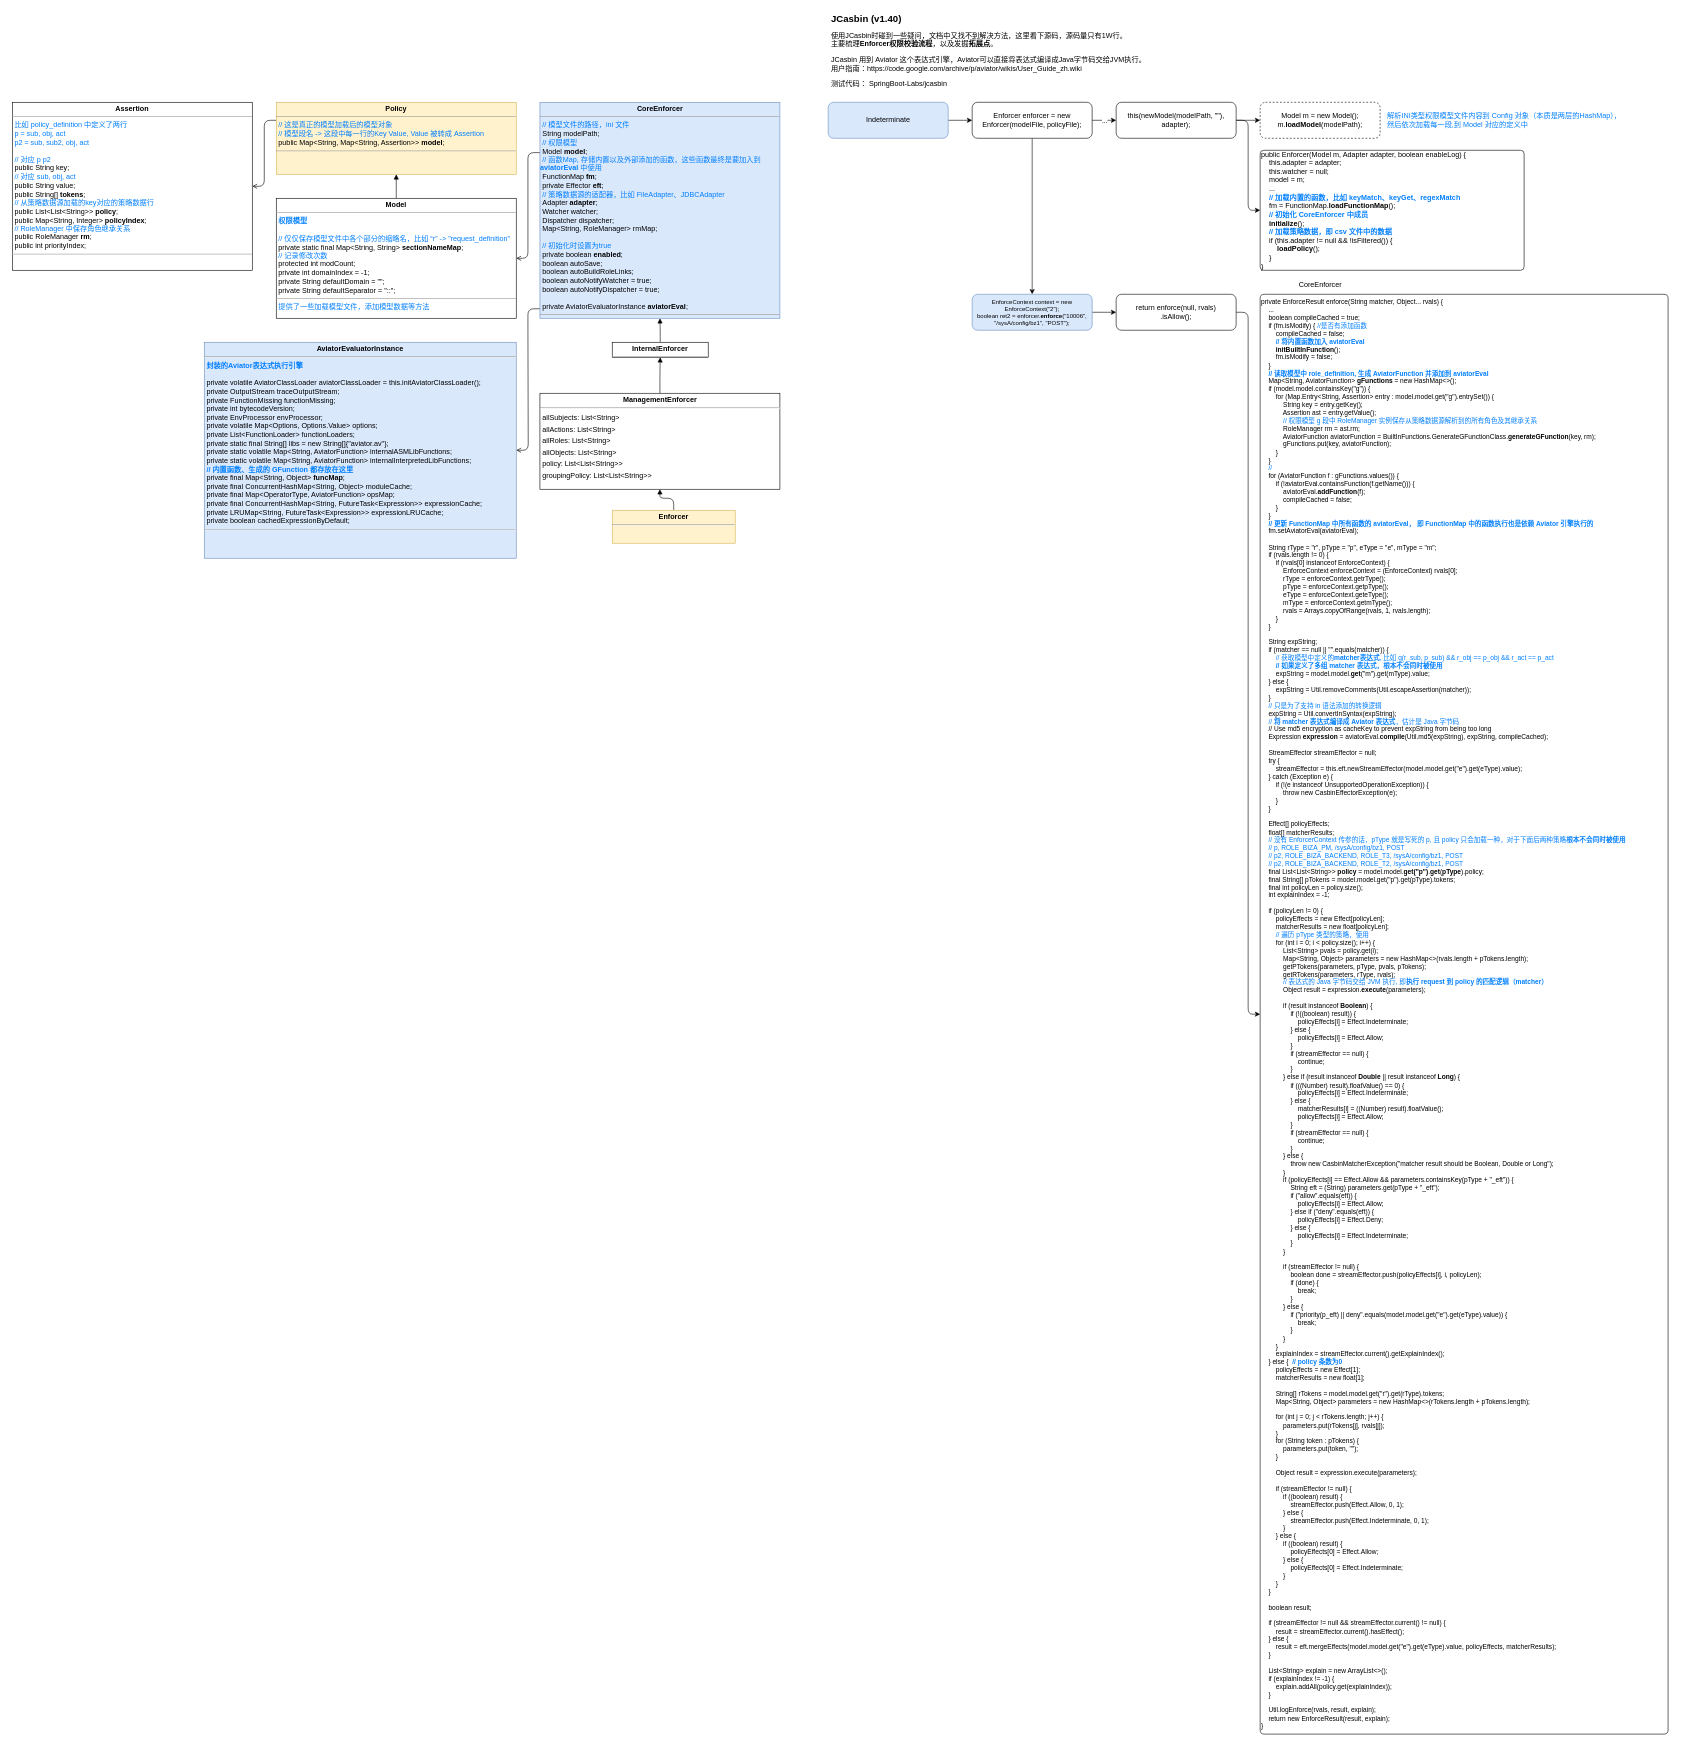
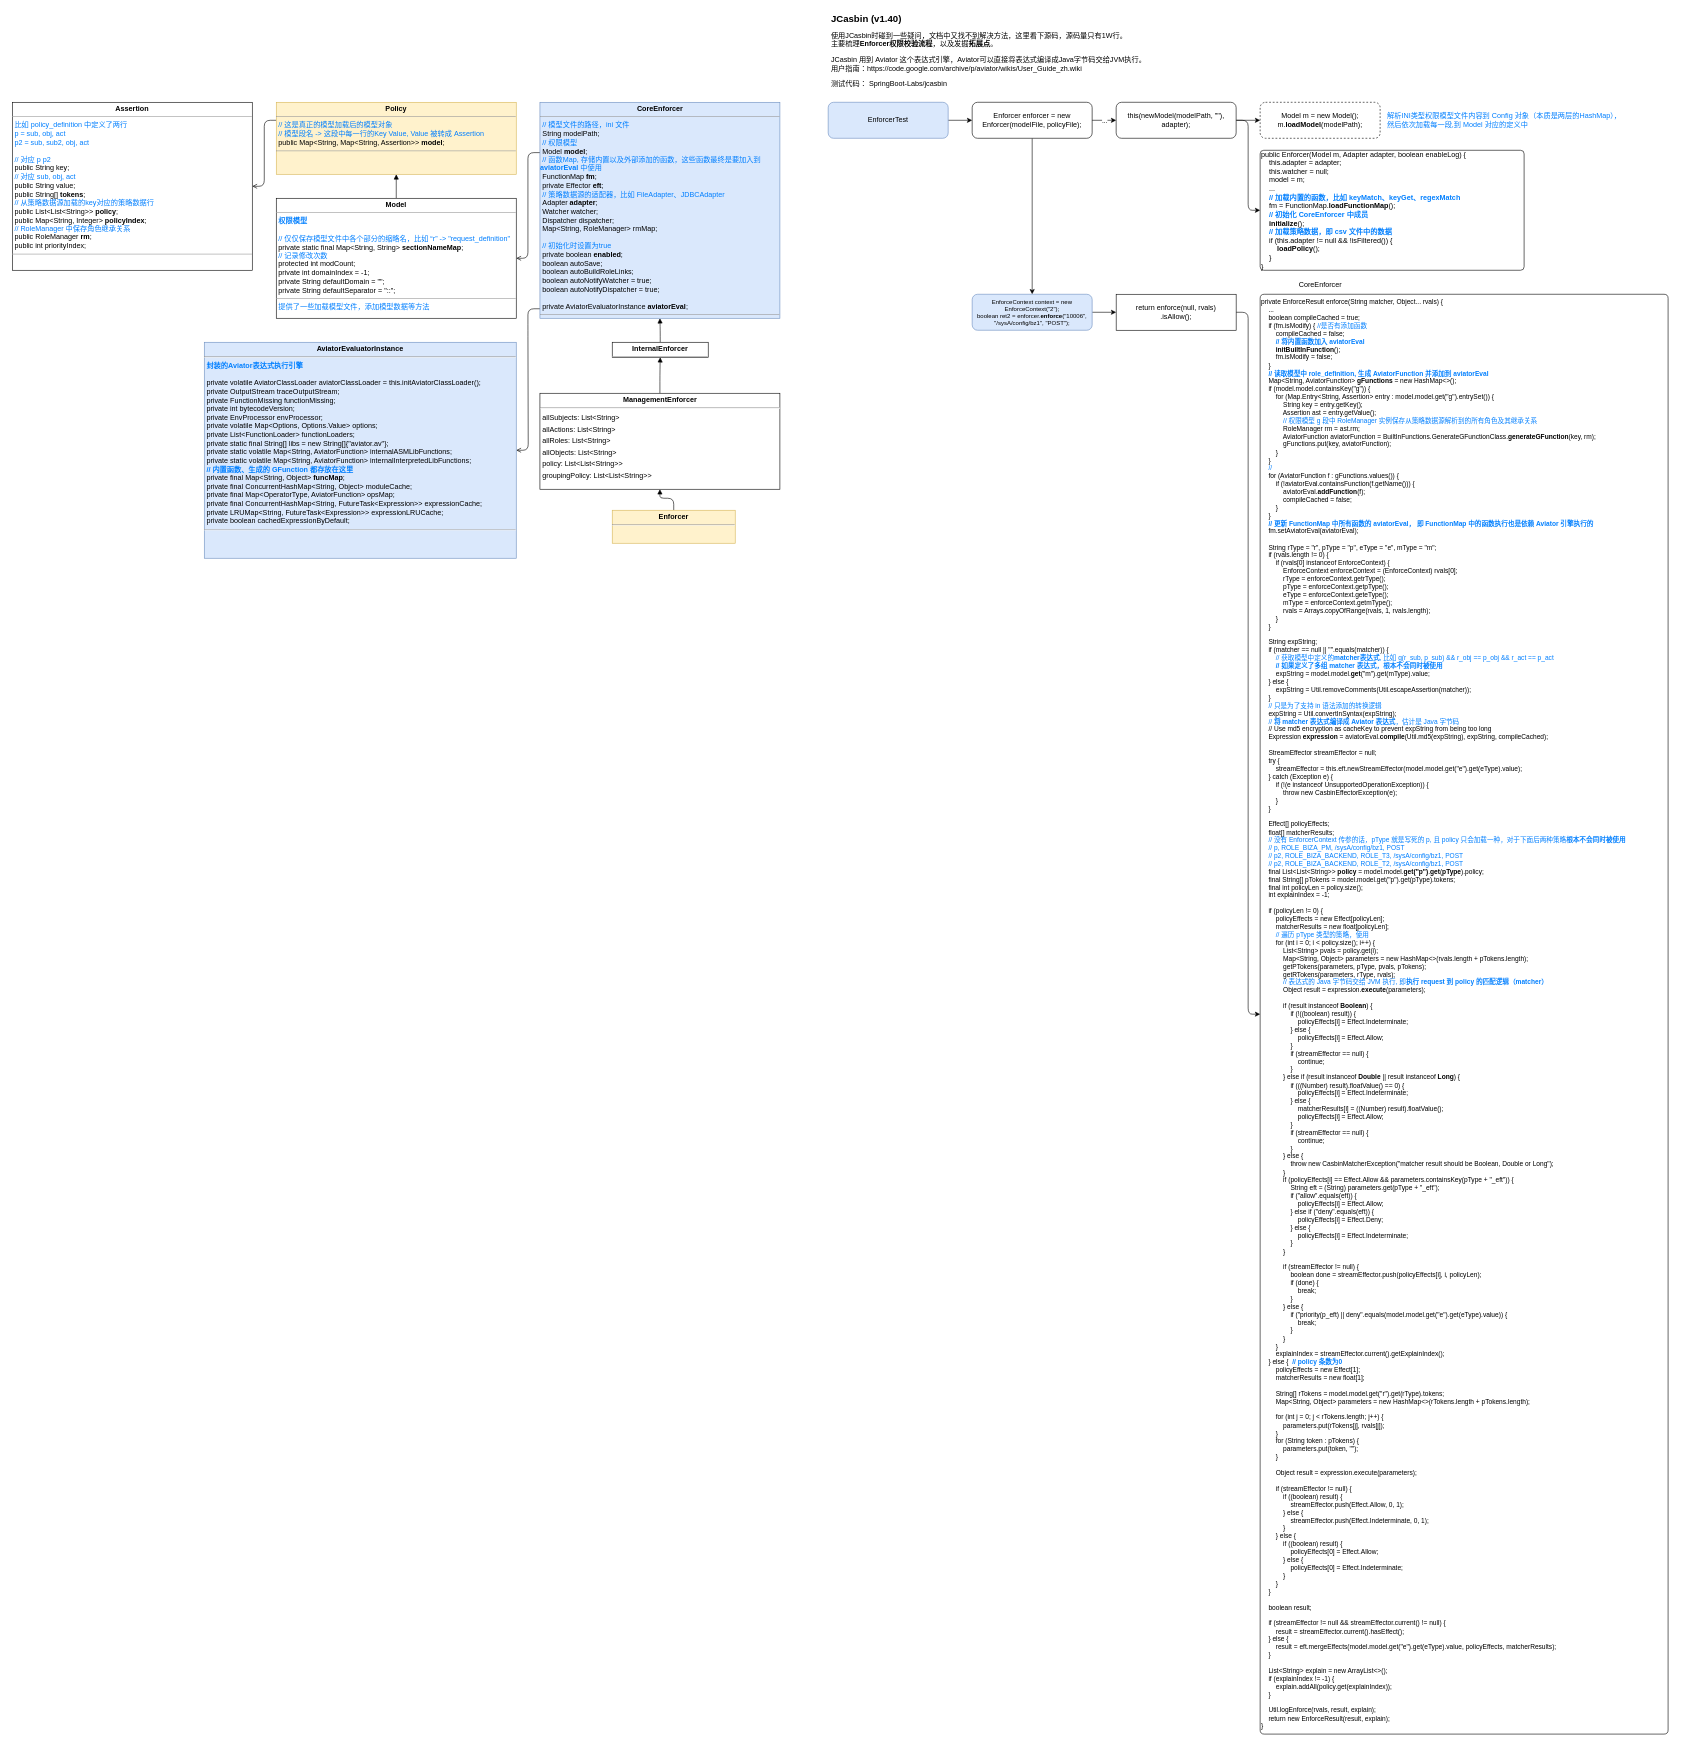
node "Indeterminate": label "Indeterminate" -> "EnforcerTest"
node "return enforce(null, rvals) .isAllow();": shape rounded rectangle -> rectangle
